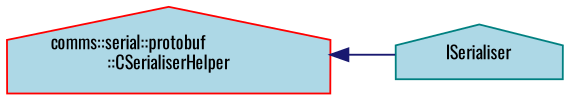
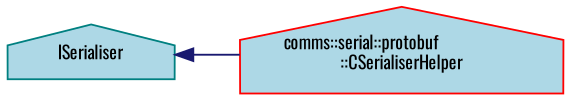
edge "ISerialiser" -> "comms::serial::protobuf ::CSerialiserHelper": reversed
